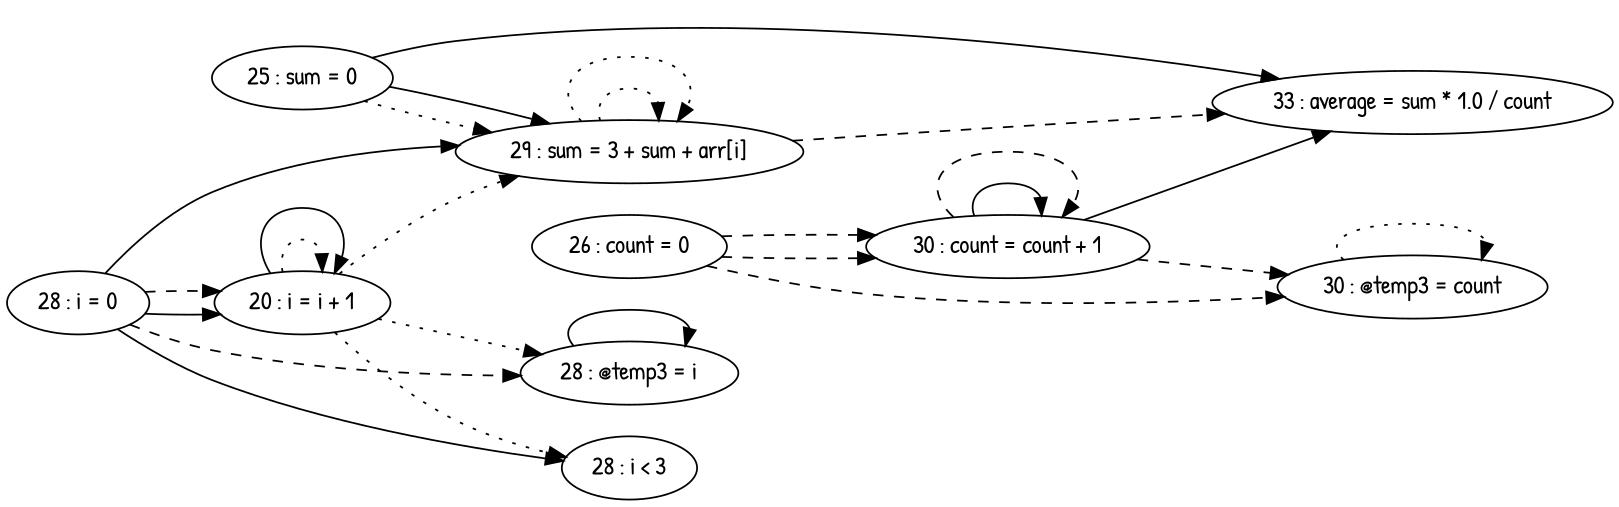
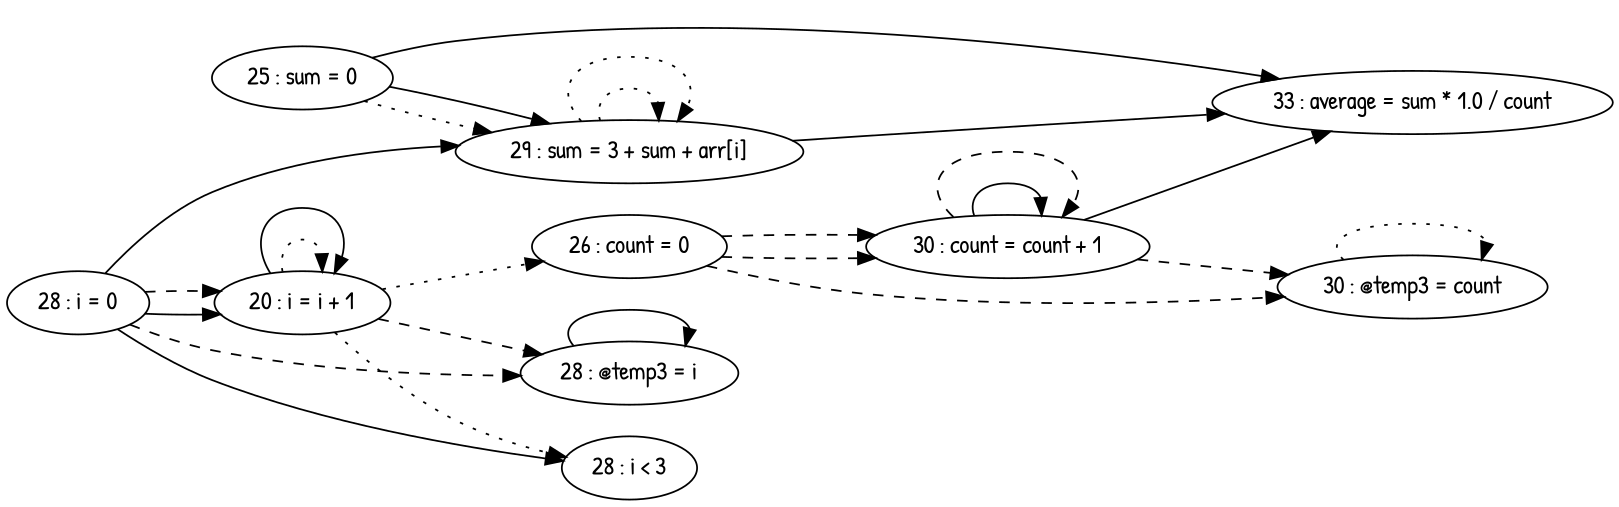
edge "29 : sum = 3 + sum + arr[i]" -> "33 : average = sum * 1.0 / count": style dashed -> solid
edge "20 : i = i + 1" -> "29 : sum = 3 + sum + arr[i]": now "20 : i = i + 1" -> "26 : count = 0"
edge "20 : i = i + 1" -> "28 : @temp3 = i": style dotted -> dashed
